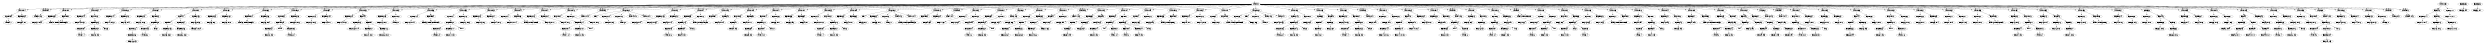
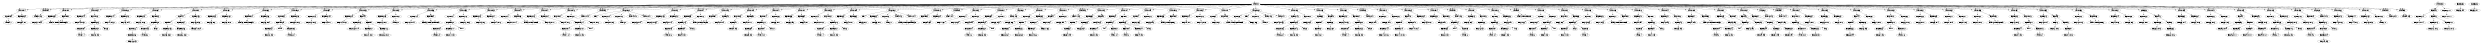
node "ExpTemp76": label "ExpTemp76" -> "Temp76"
